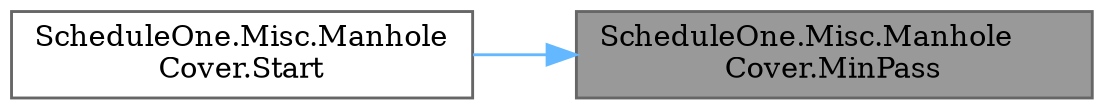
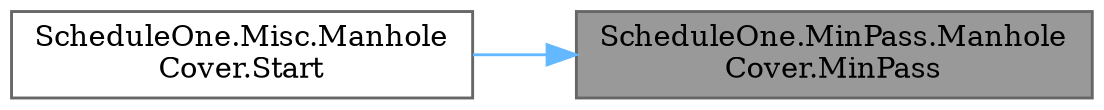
node "ScheduleOne.Misc.Manhole Cover.MinPass": label "ScheduleOne.Misc.Manhole Cover.MinPass" -> "ScheduleOne.MinPass.Manhole Cover.MinPass"
